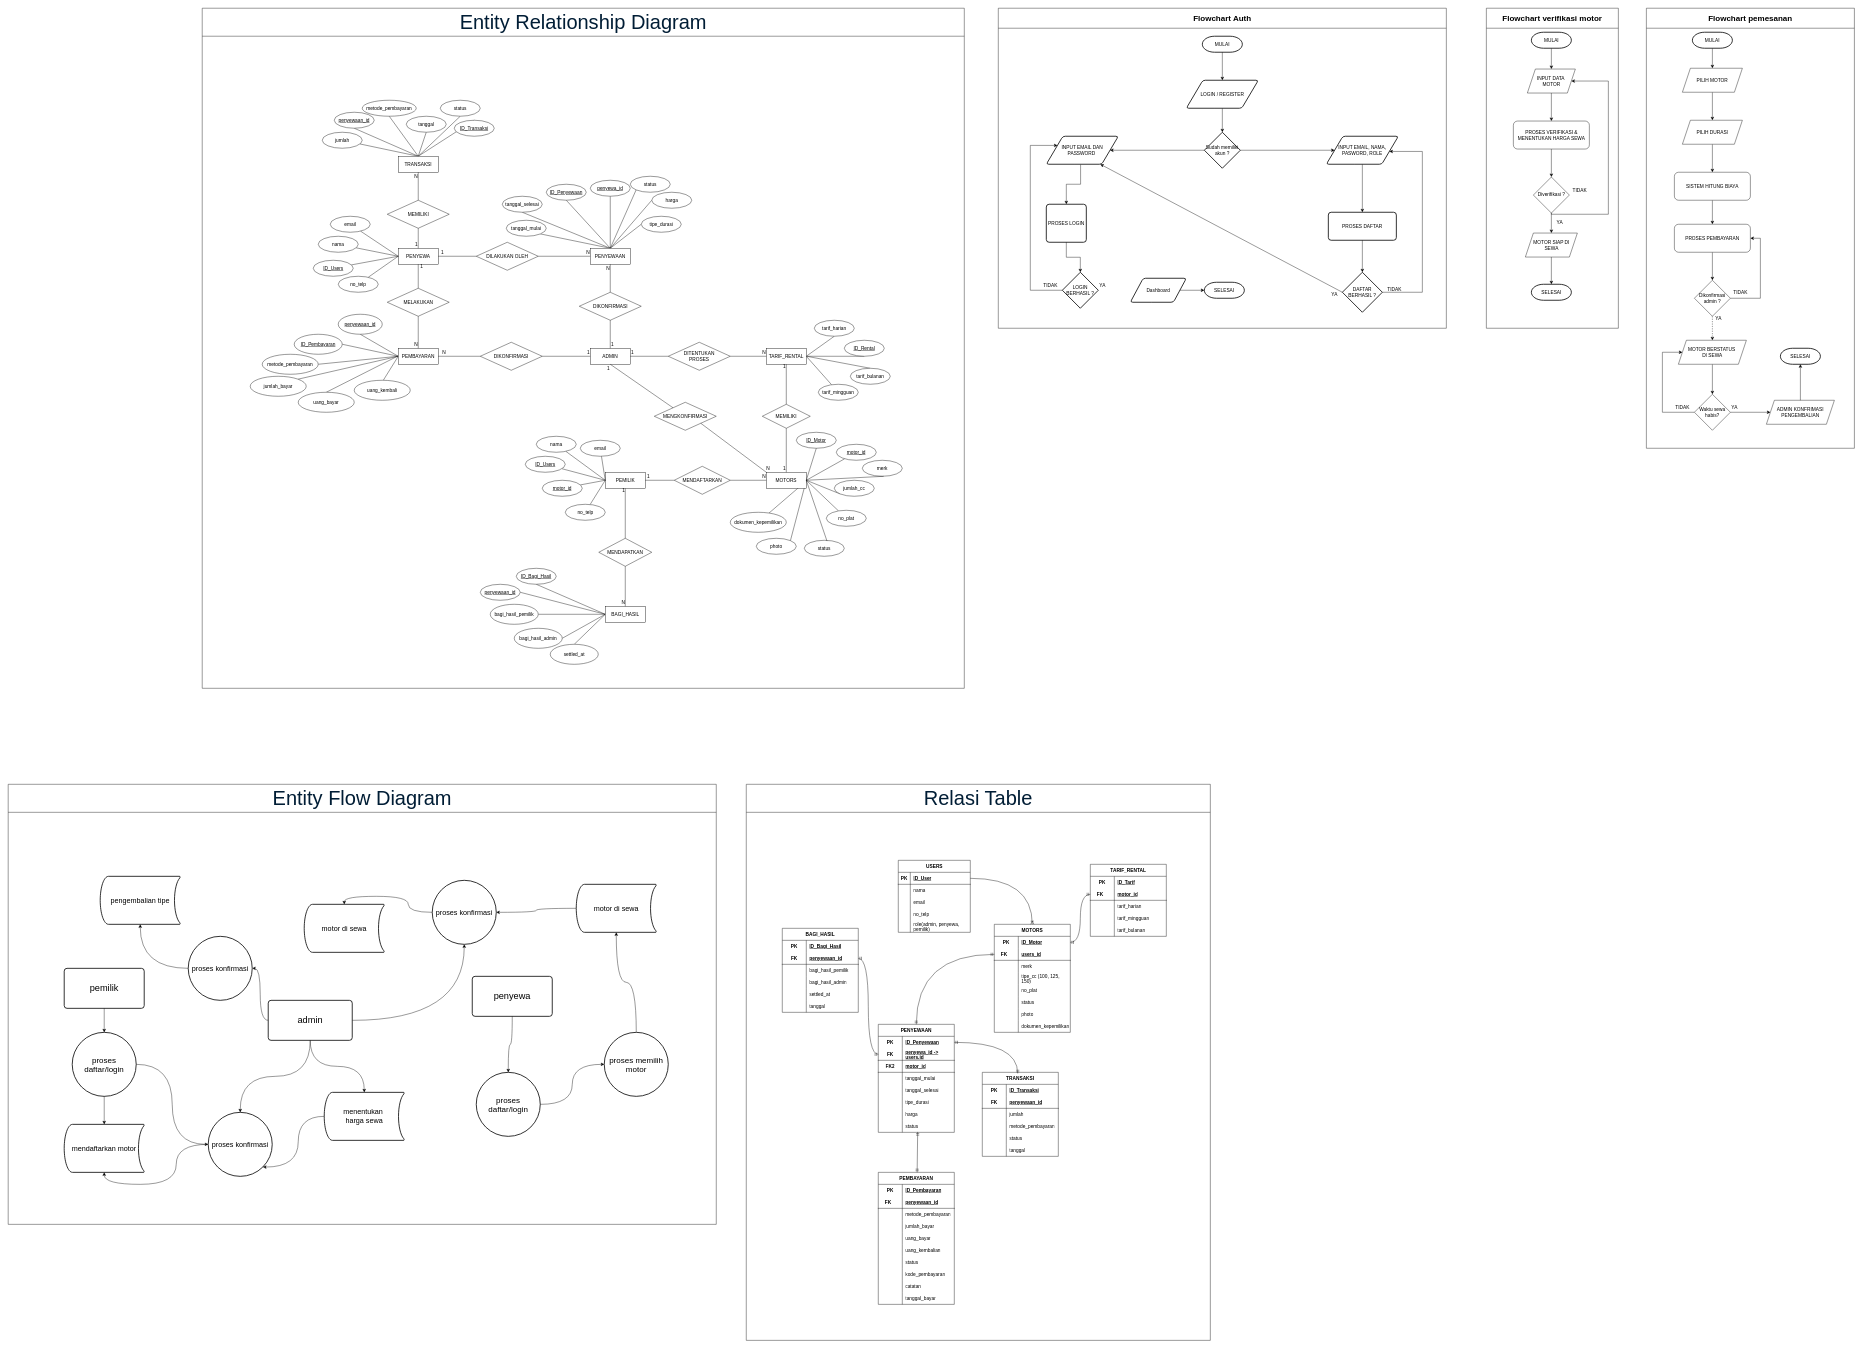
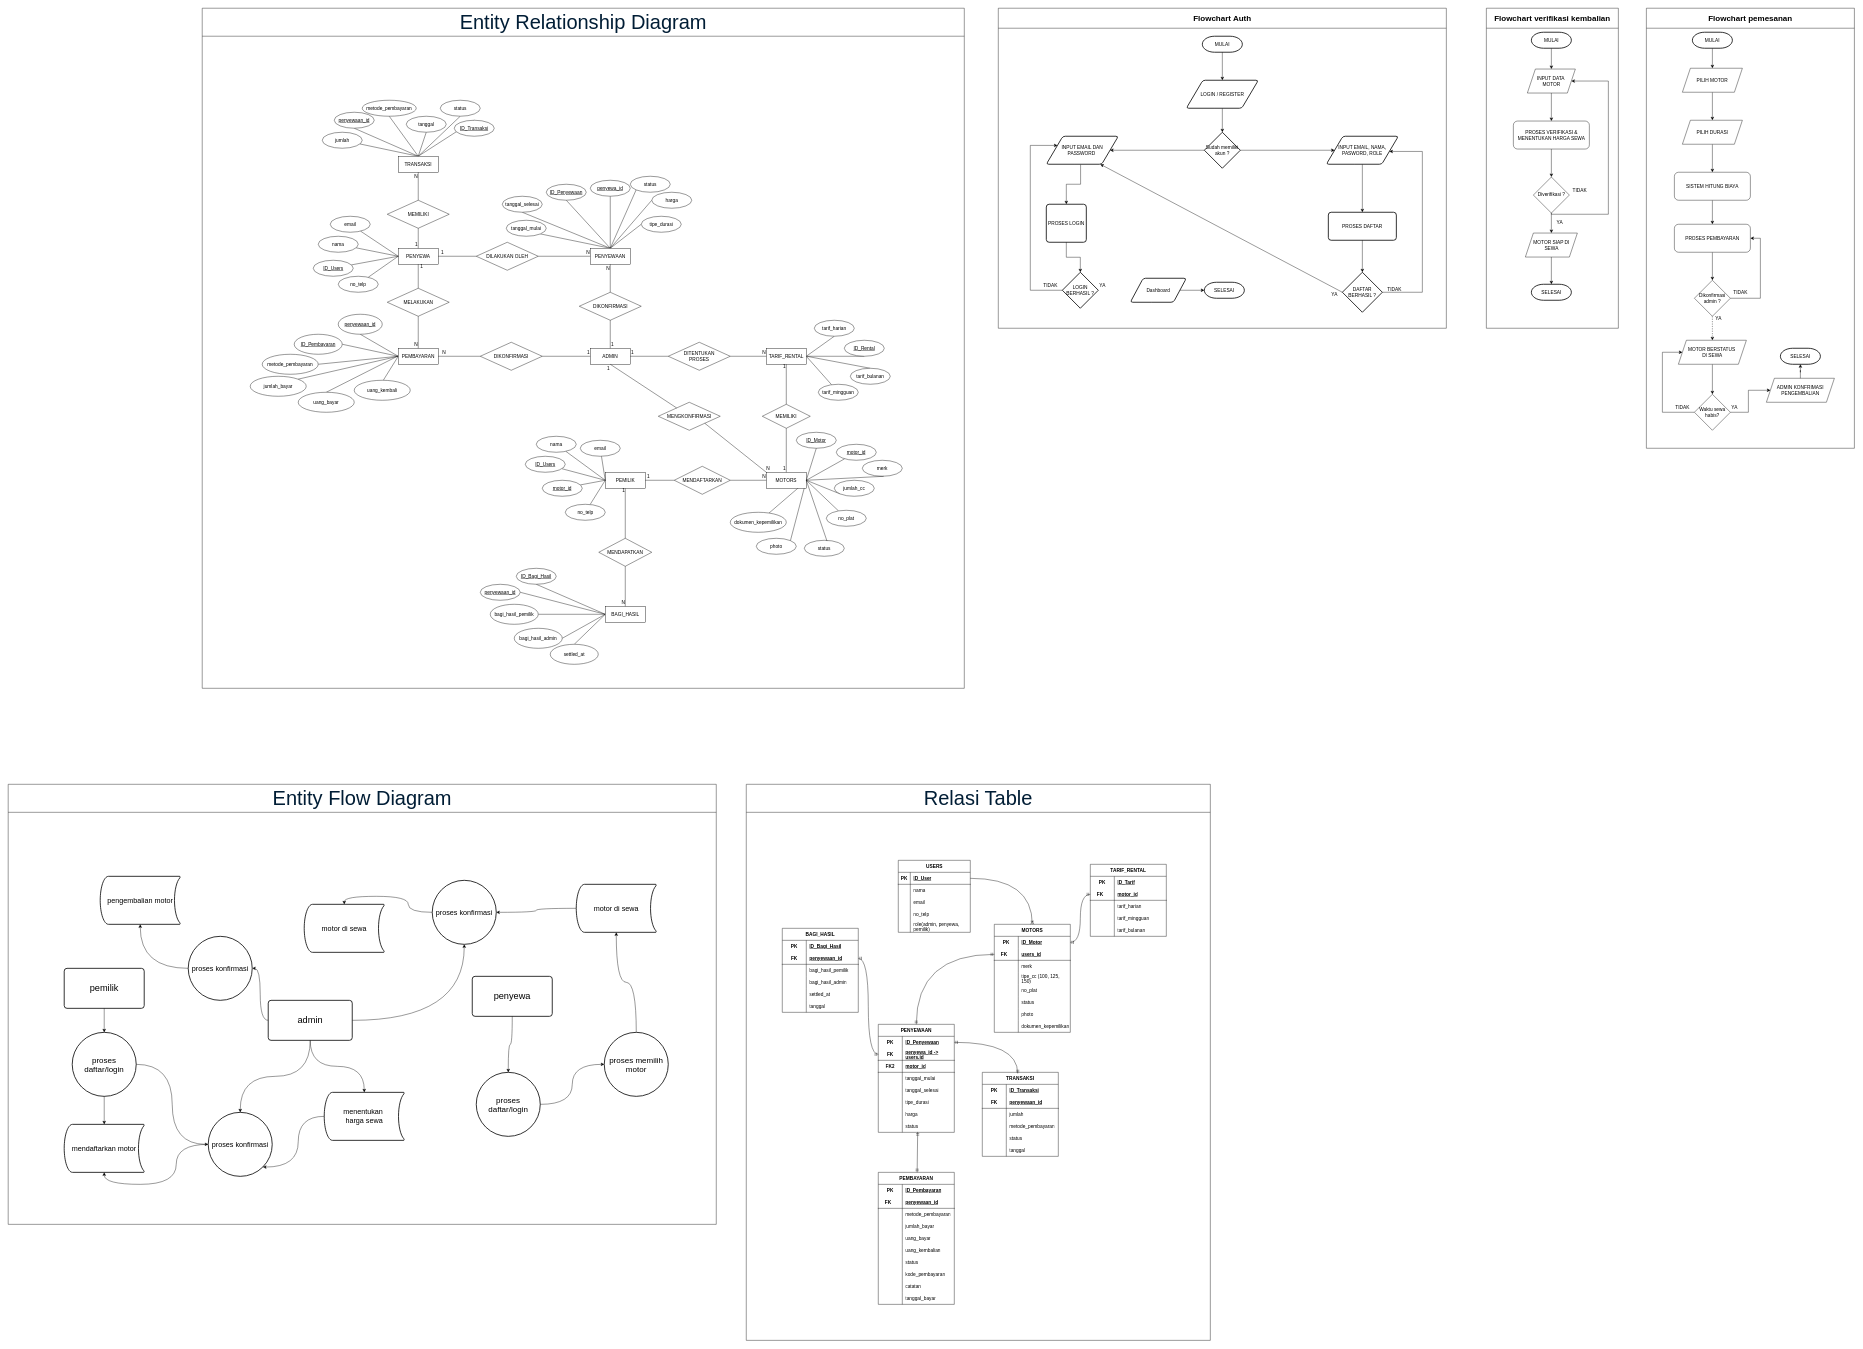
node "Flowchart verifikasi motor": label "Flowchart verifikasi motor" -> "Flowchart verifikasi kembalian"
node "ADMIN KONFRIMASI PENGEMBALIAN": moved (1800, 412) -> (1800, 390)
node "MENGKONFIRMASI": moved (685, 416) -> (689, 416)
node "pengembalian tipe": label "pengembalian tipe" -> "pengembalian motor"
